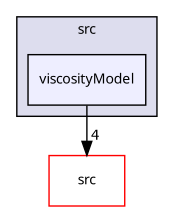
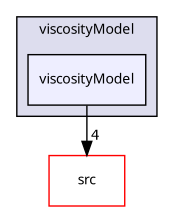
cluster "src": label "src" -> "viscosityModel"
